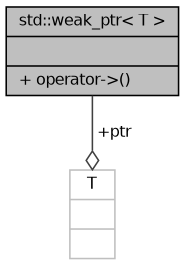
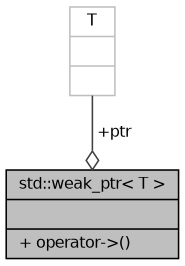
edge "std::weak_ptr< T >" -> "T": reversed
